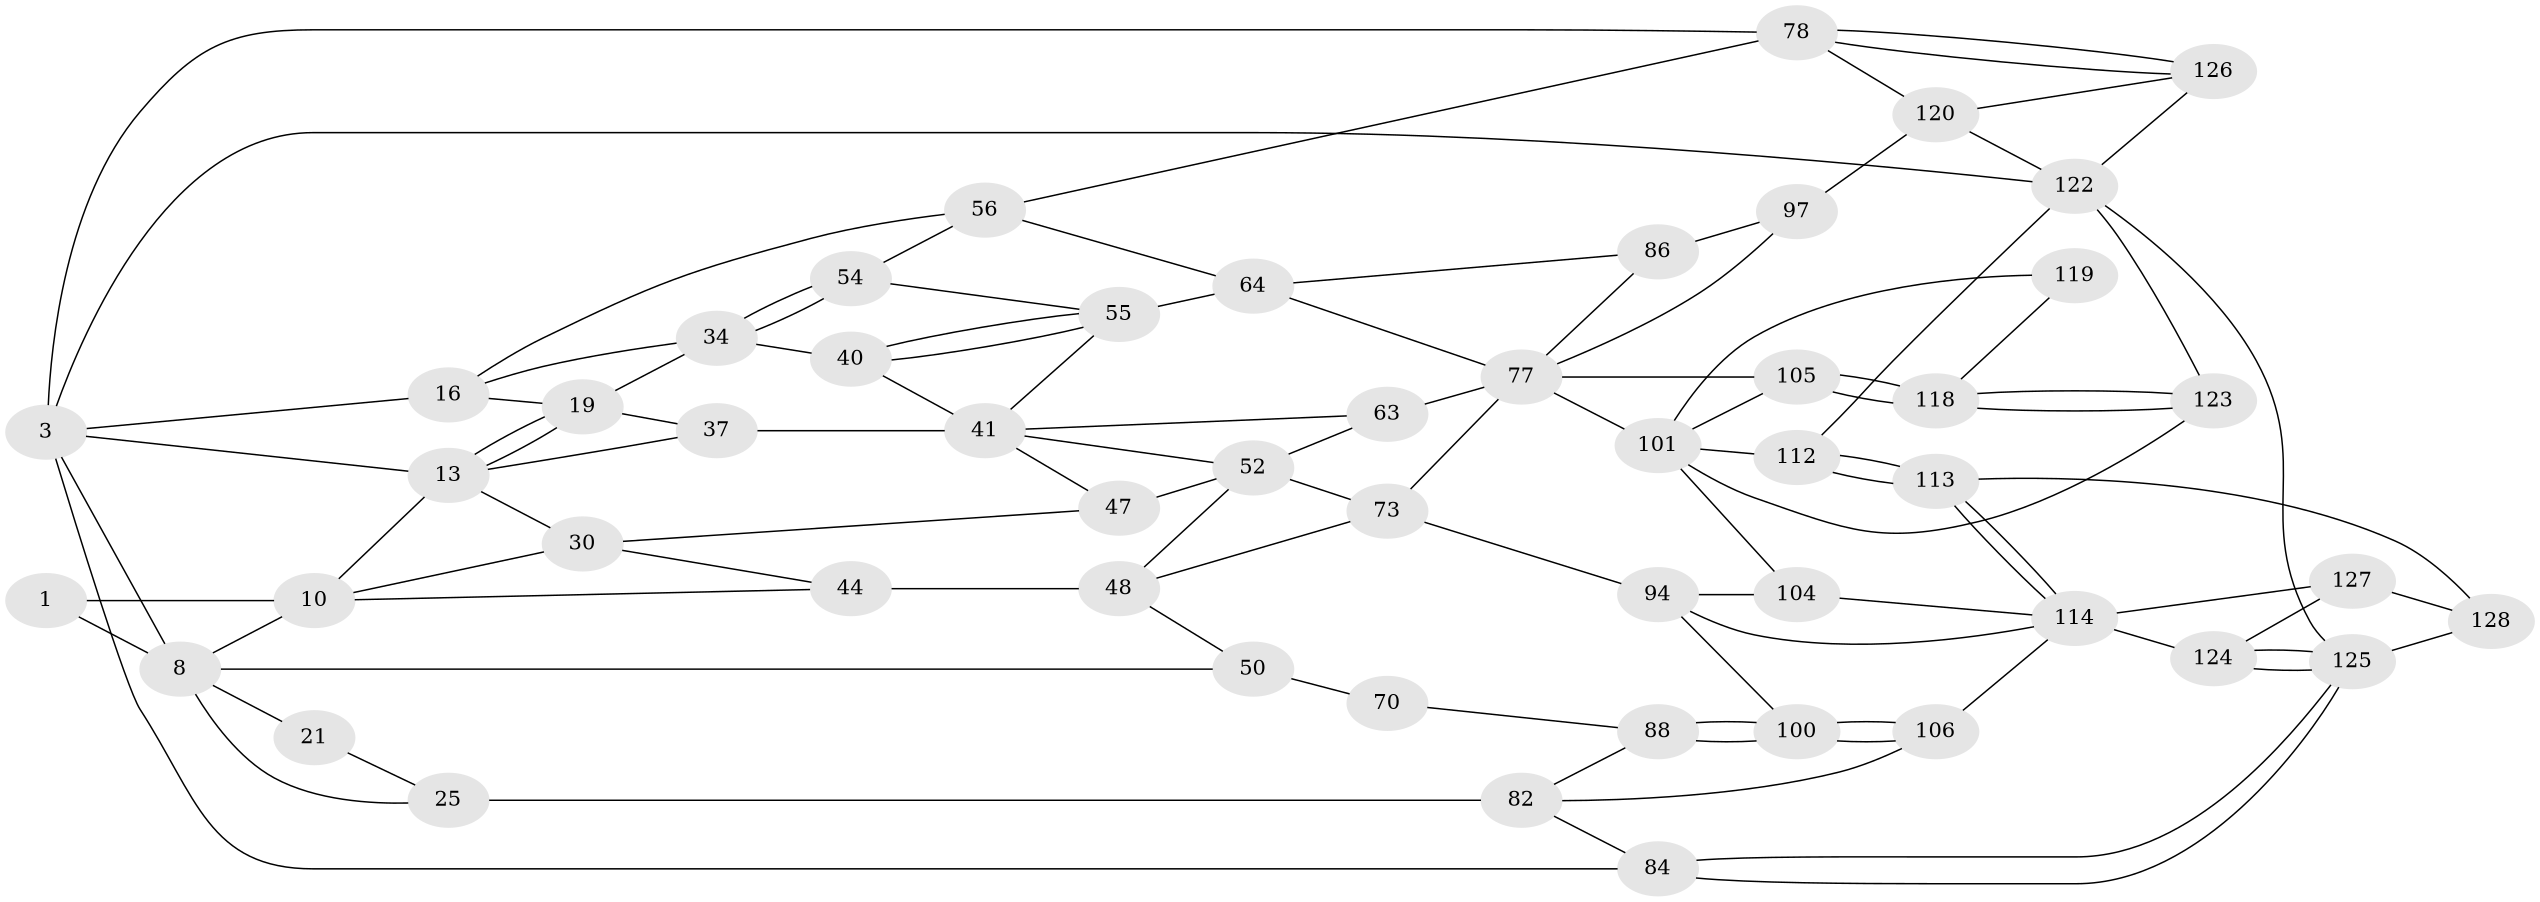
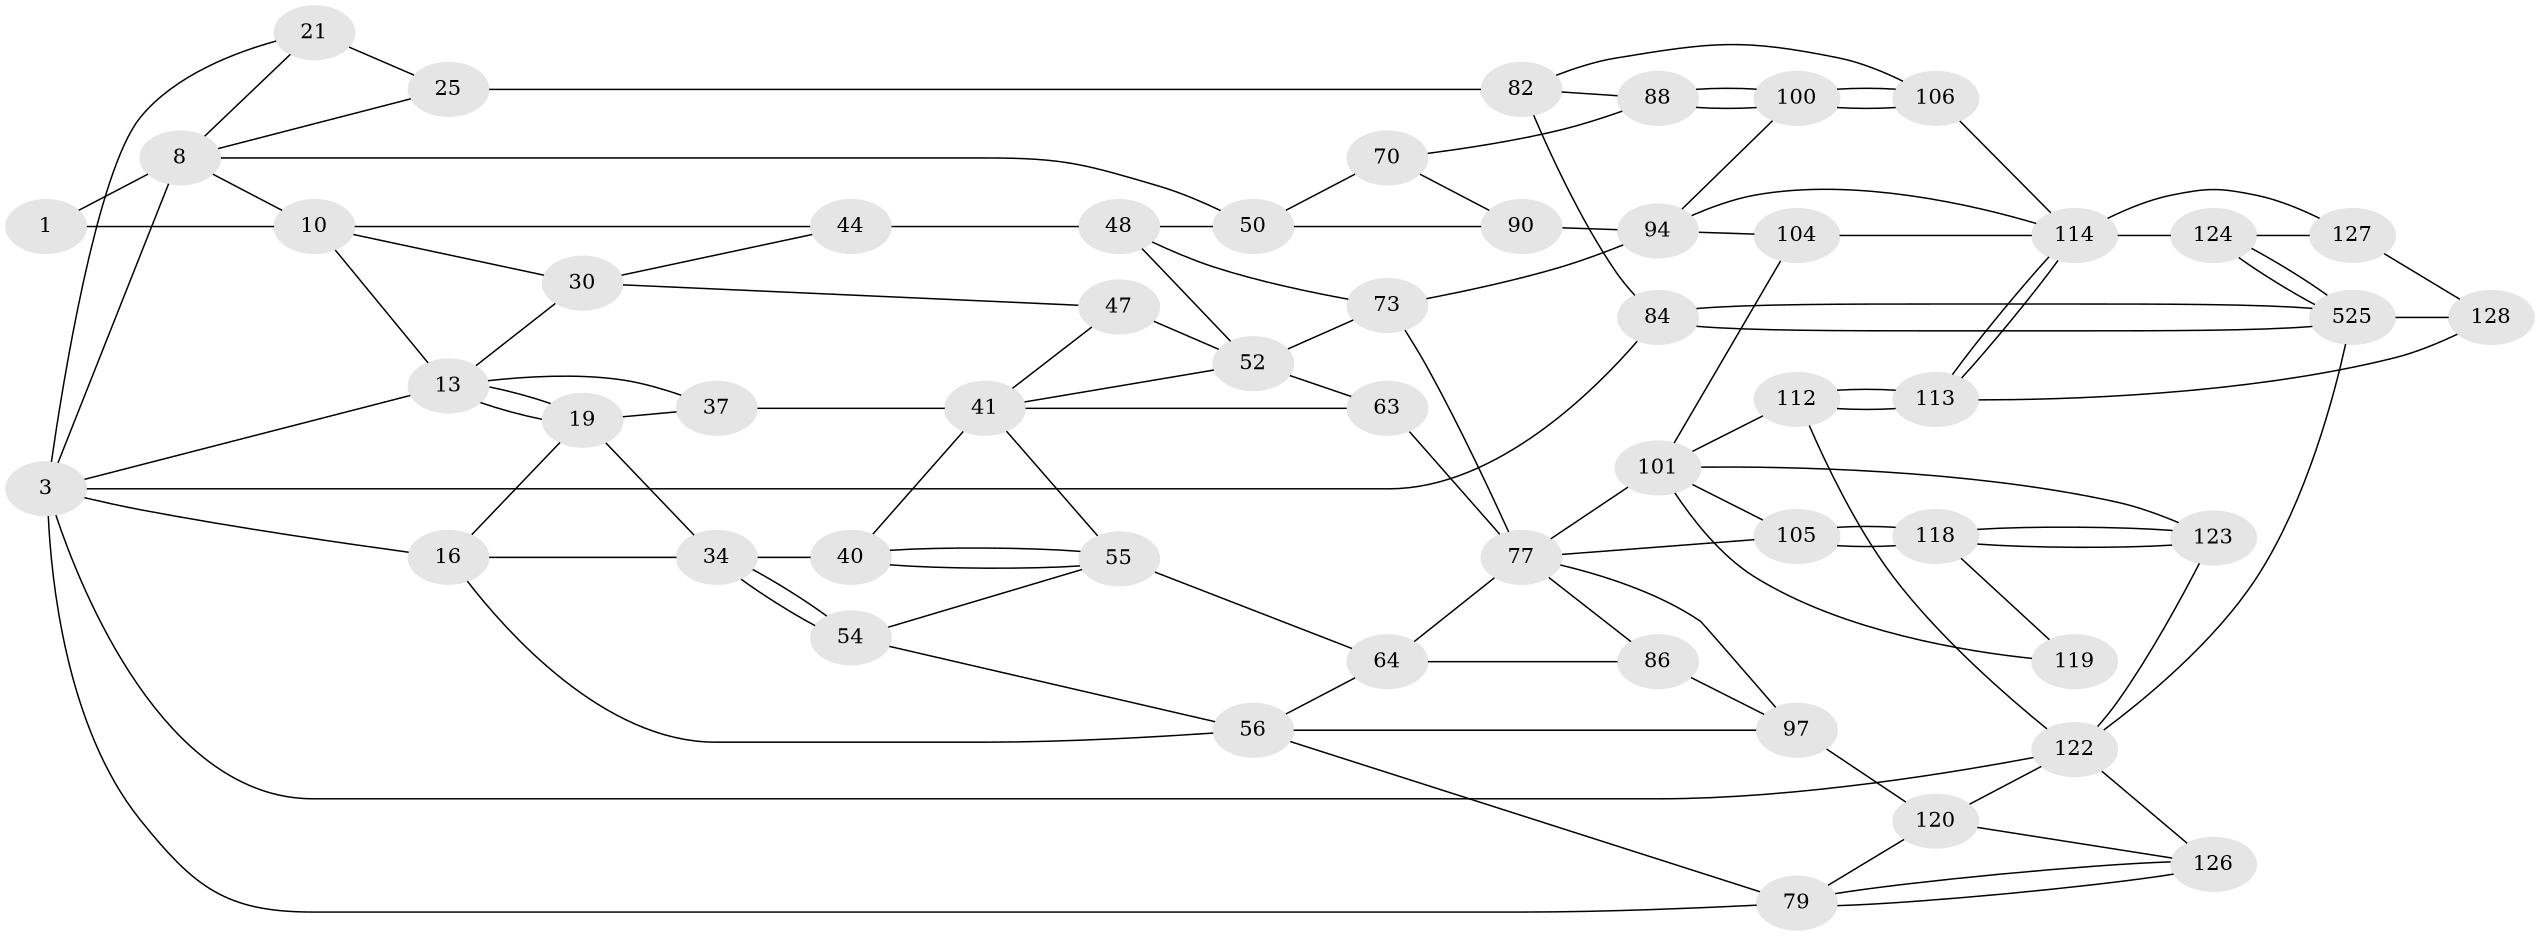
node "78": label "78" -> "79"
edge "21" -- "3": added
node "90": added
node "125": label "125" -> "525"
edge "56" -- "97": added
